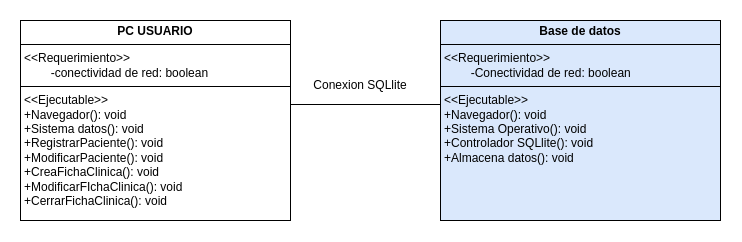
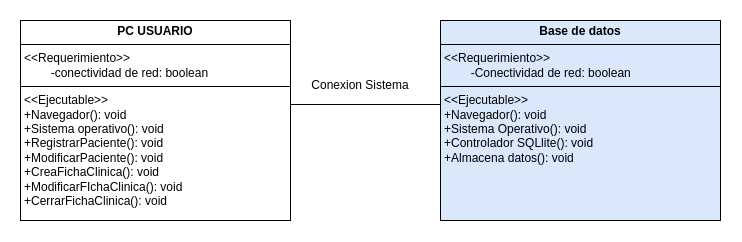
node "Conexion SQLlite": label "Conexion SQLlite" -> "Conexion Sistema"
node "PC USUARIO <<Requerimiento>> -conectividad de red: boolean <<Ejecutable>> +Navegador(): void +Sistema datos(): void +RegistrarPaciente(): void +ModificarPaciente(): void +CreaFichaClinica(): void +ModificarFIchaClinica(): void +CerrarFichaClinica(): void": label "PC USUARIO <<Requerimiento>> -conectividad de red: boolean <<Ejecutable>> +Navegador(): void +Sistema datos(): void +RegistrarPaciente(): void +ModificarPaciente(): void +CreaFichaClinica(): void +ModificarFIchaClinica(): void +CerrarFichaClinica(): void" -> "PC USUARIO <<Requerimiento>> -conectividad de red: boolean <<Ejecutable>> +Navegador(): void +Sistema operativo(): void +RegistrarPaciente(): void +ModificarPaciente(): void +CreaFichaClinica(): void +ModificarFIchaClinica(): void +CerrarFichaClinica(): void"
